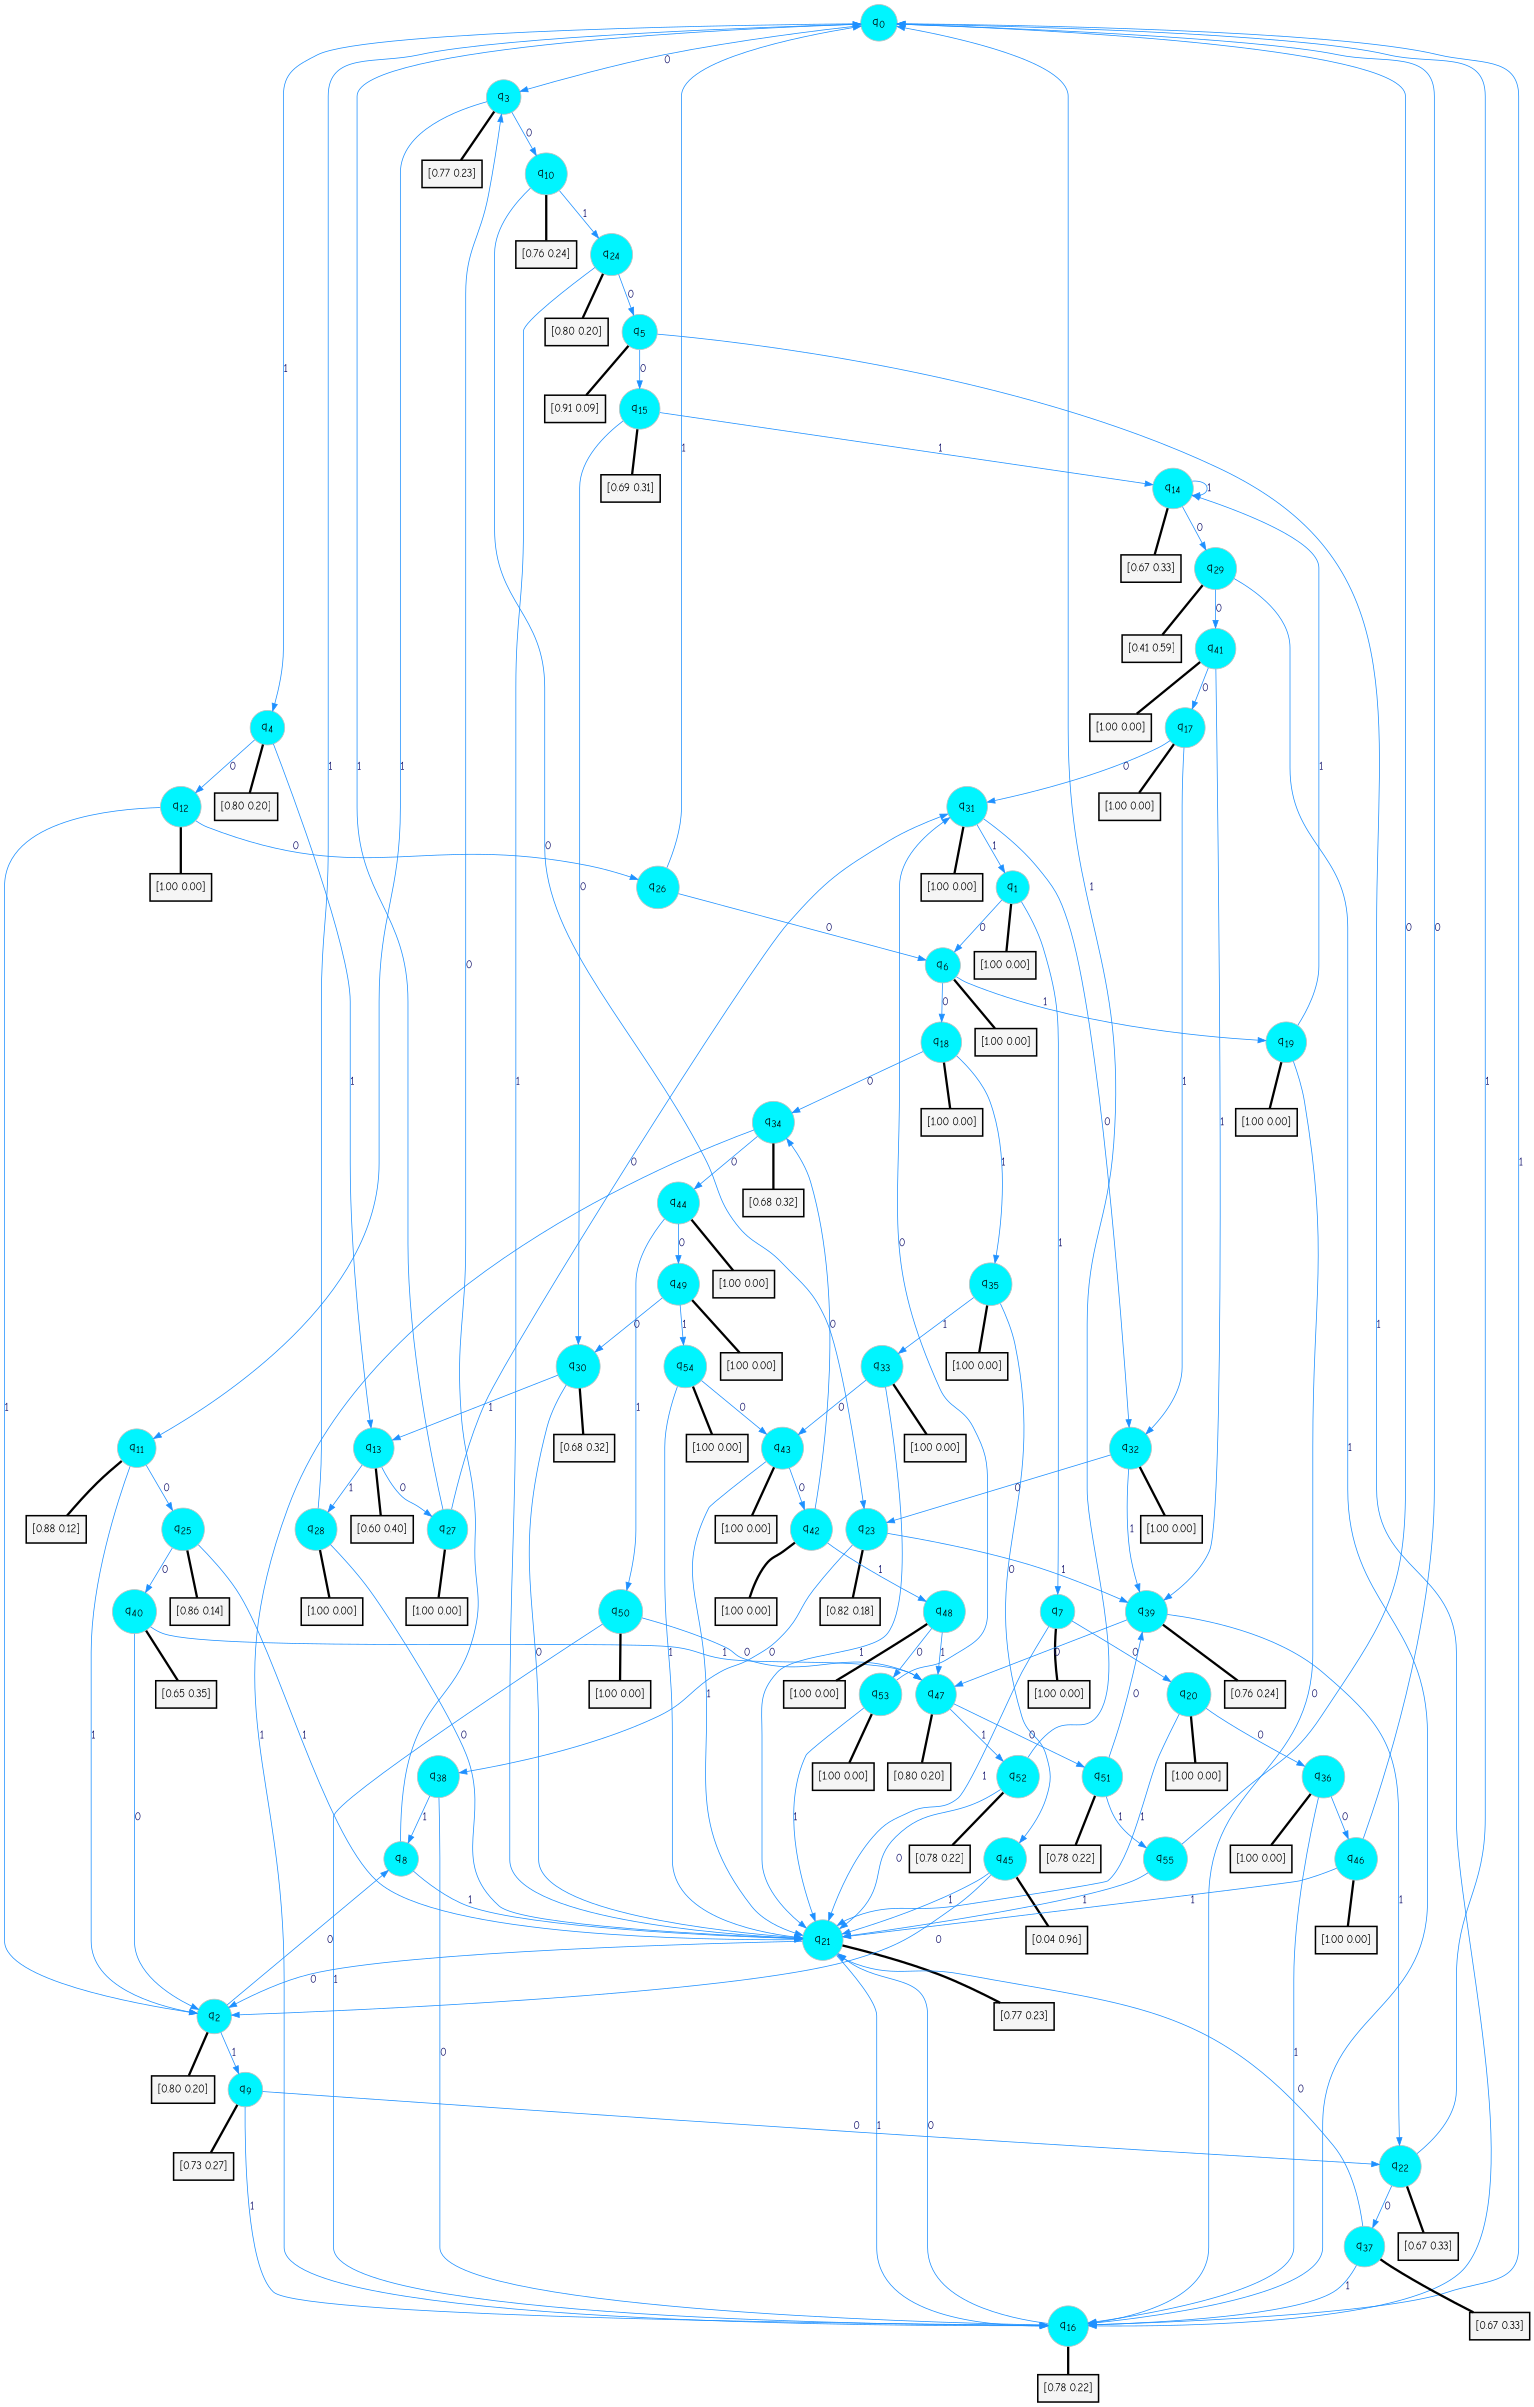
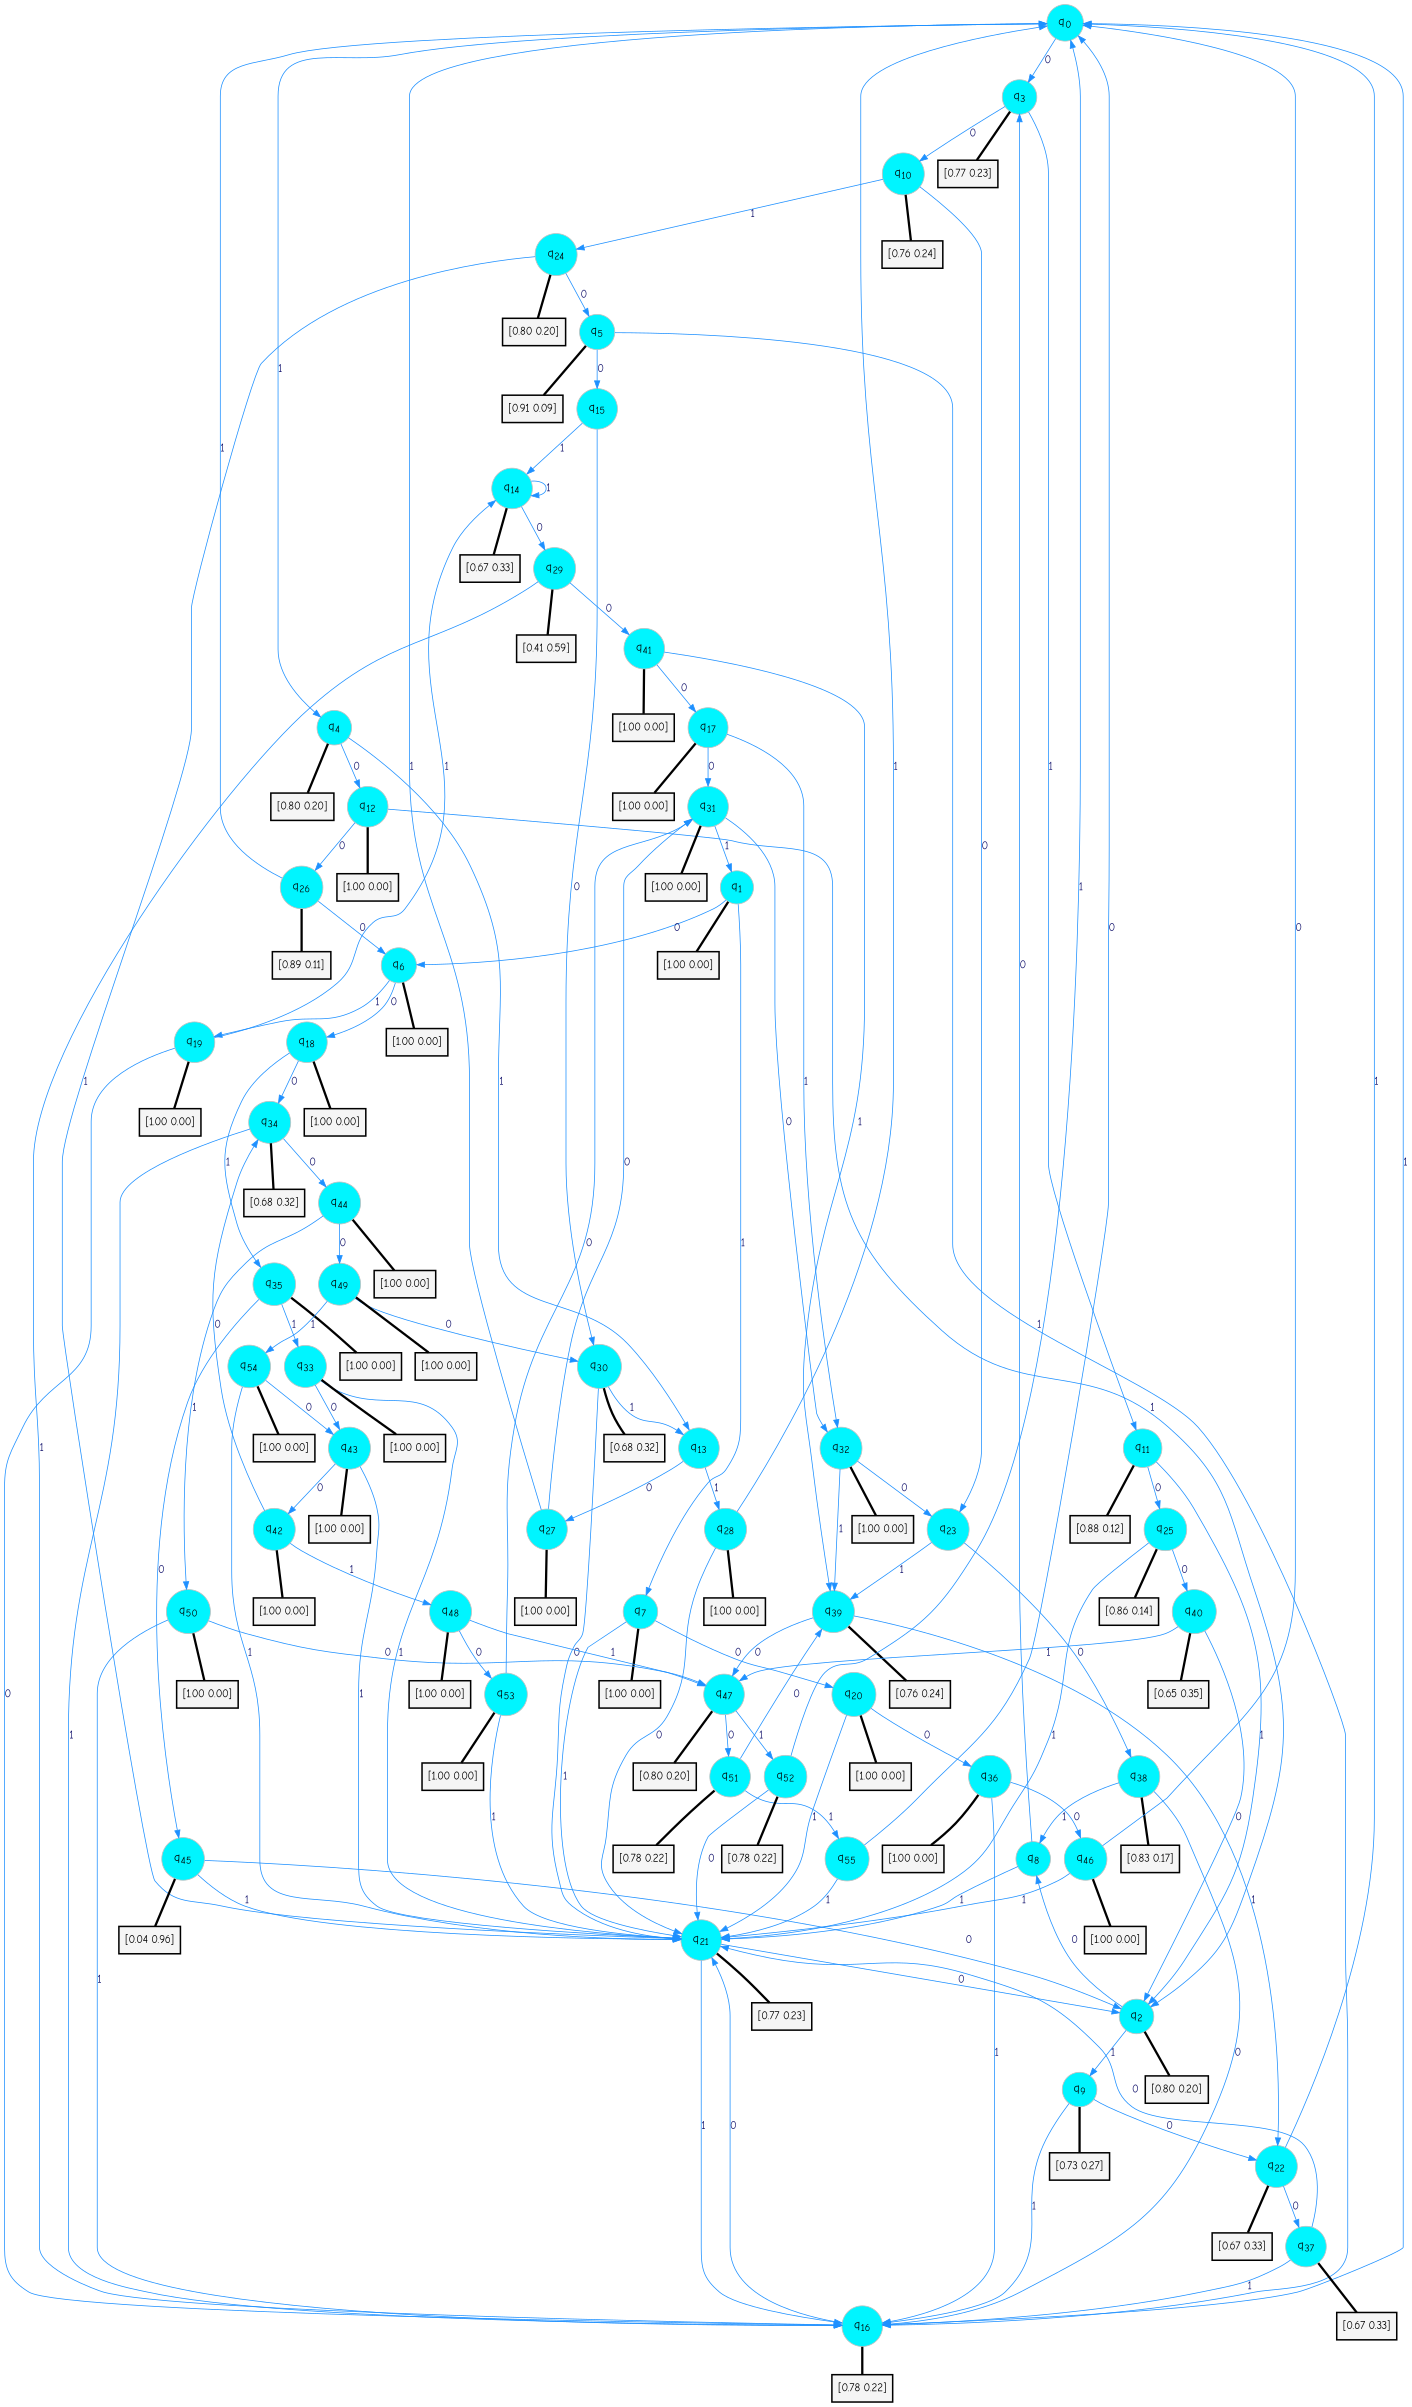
node "[0.69 0.31]": removed
node "[0.89 0.11]": added
node "[0.60 0.40]": removed
node "[0.82 0.18]": removed
node "[0.83 0.17]": added
